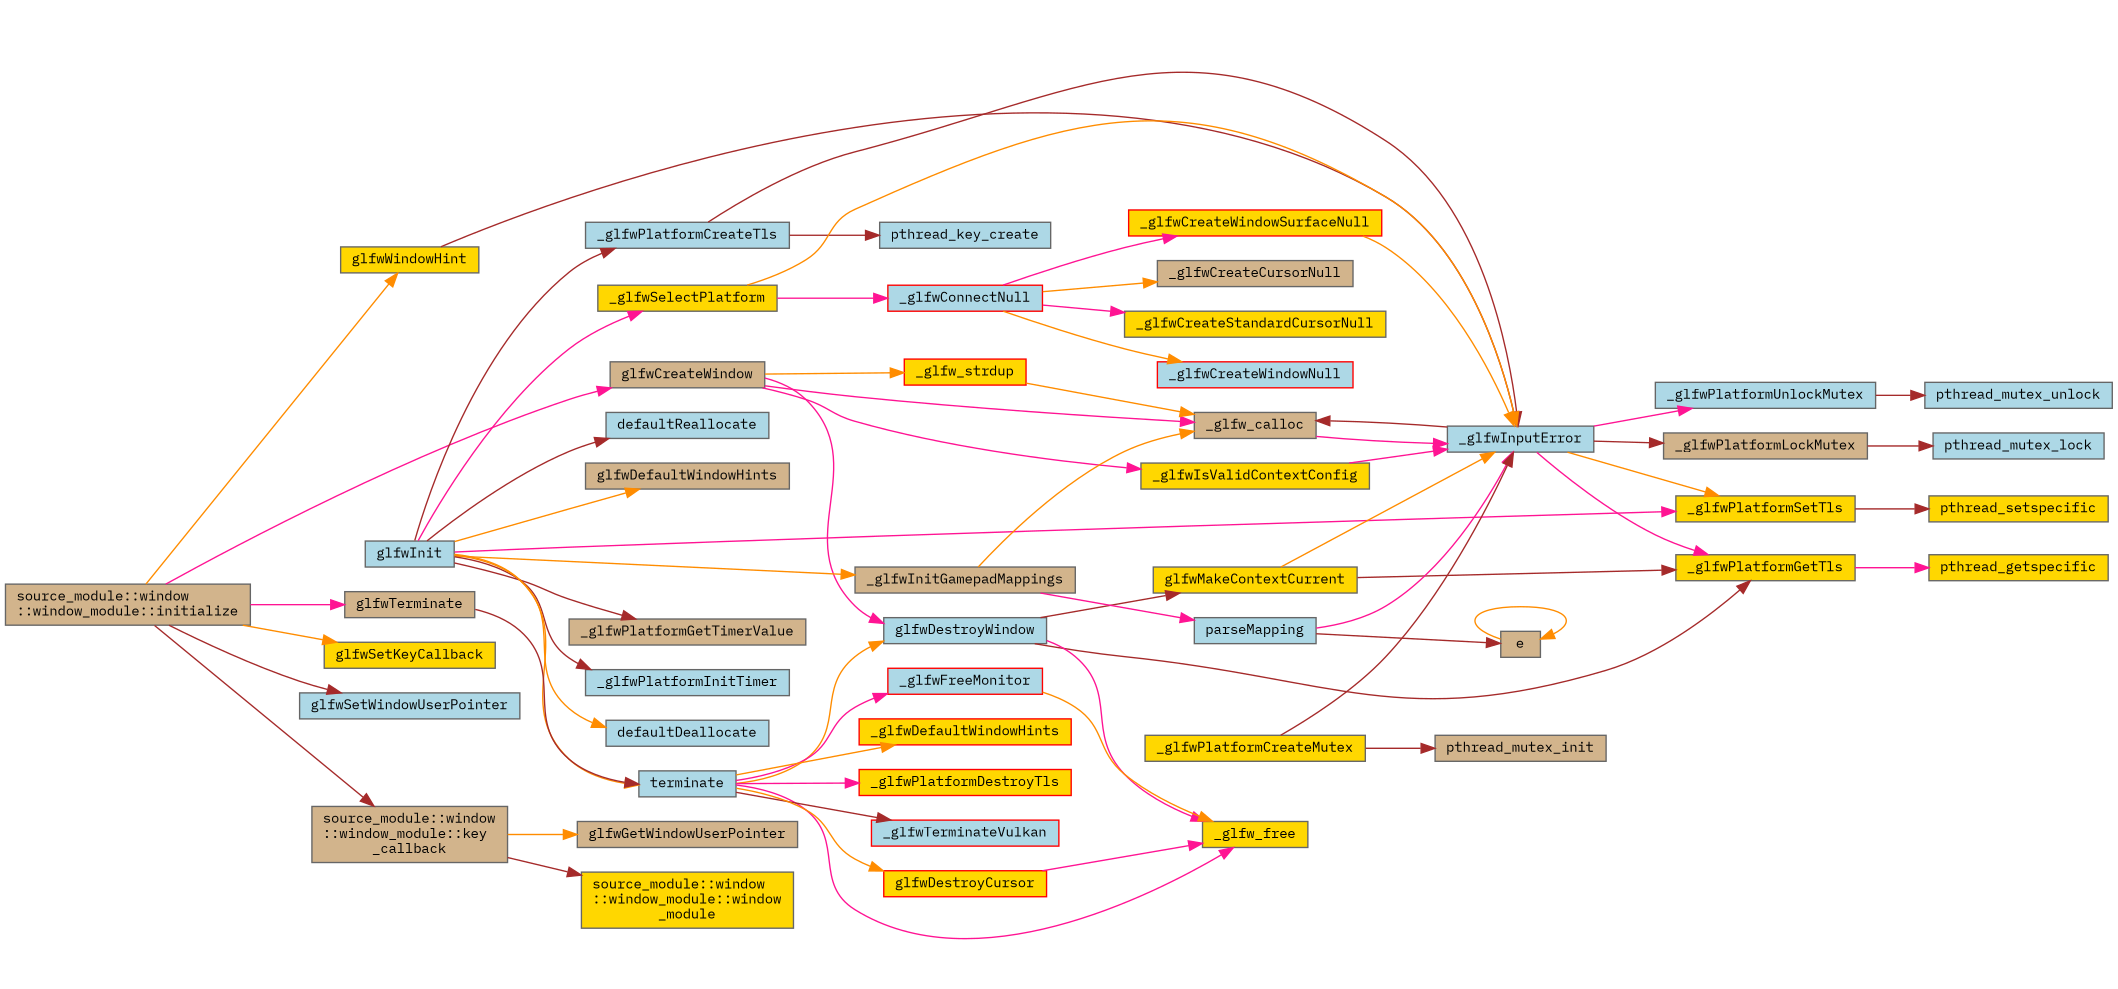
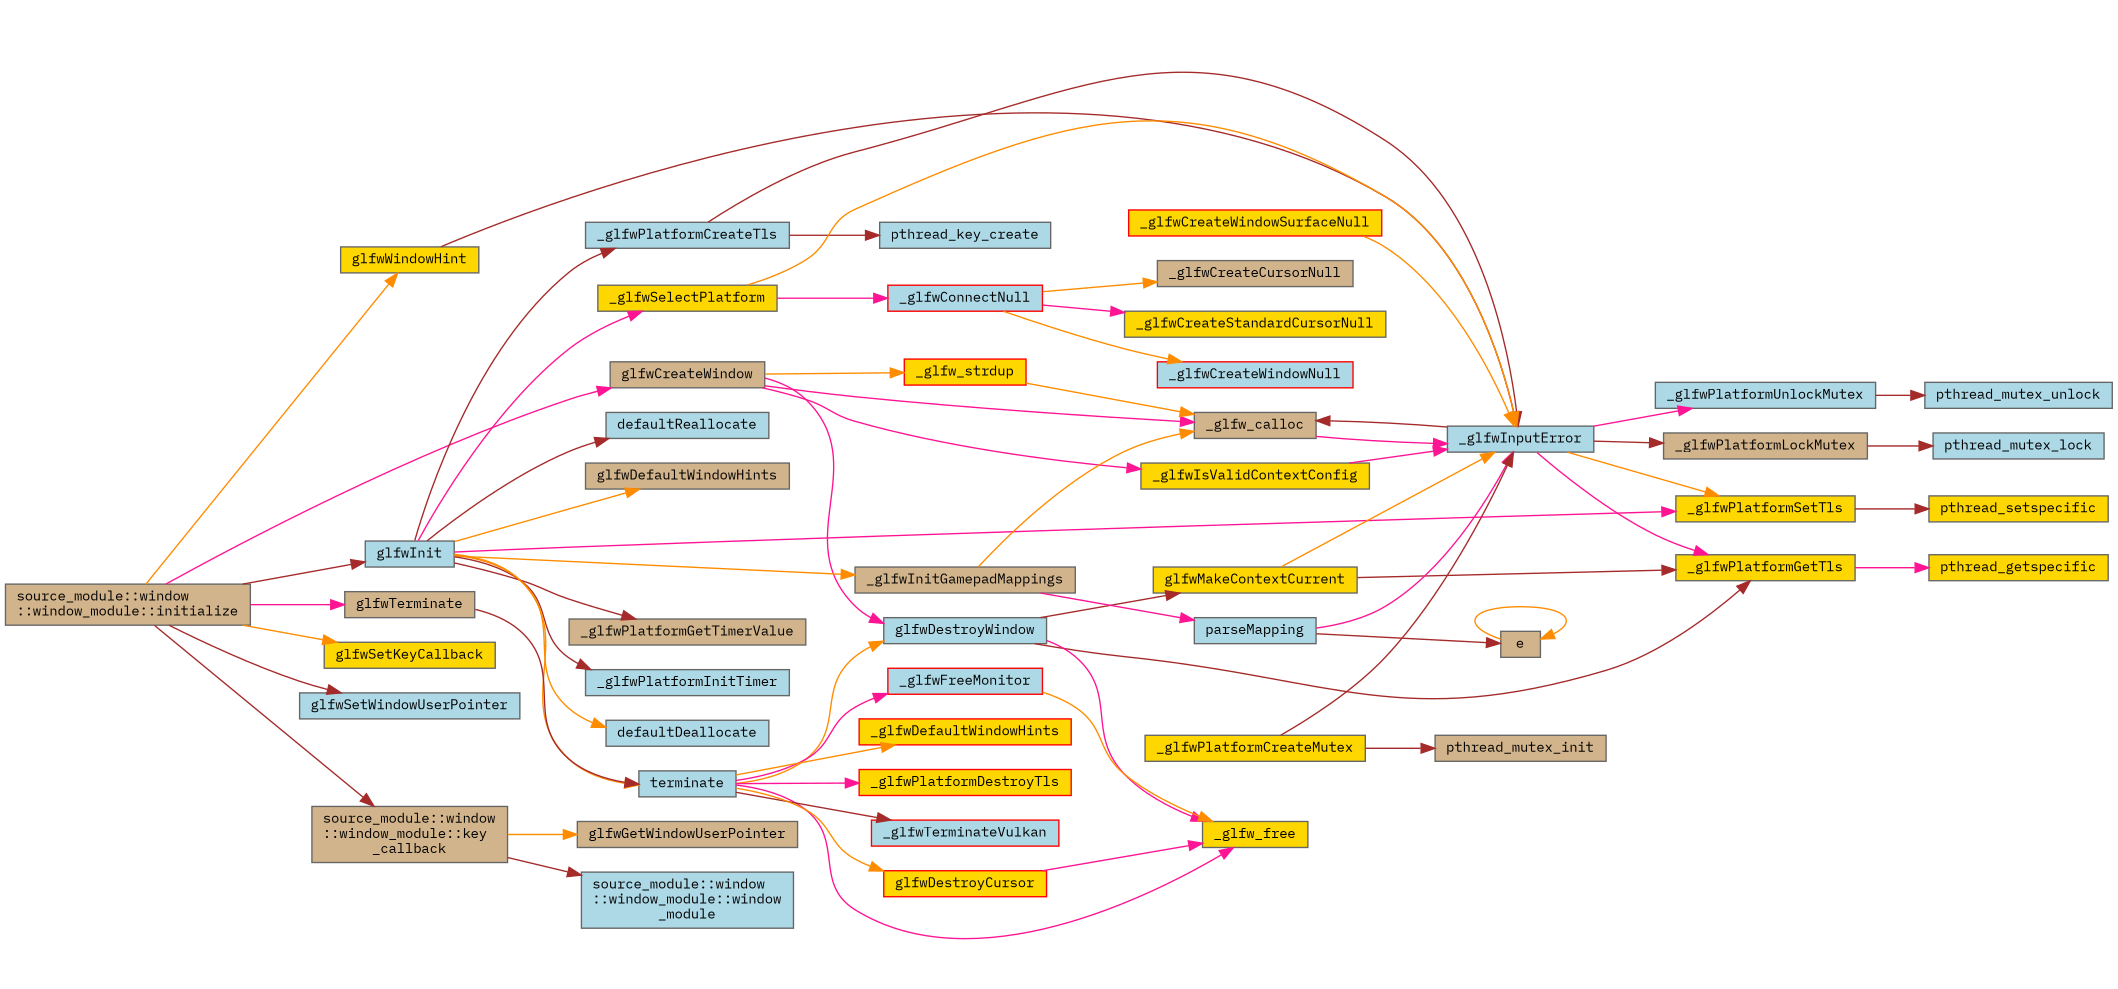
edge "_glfwConnectNull" -> "_glfwCreateWindowSurfaceNull": removed
edge "source_module::window ::window_module::initialize" -> "glfwInit": added
node "source_module::window ::window_module::window _module": fillcolor gold -> lightblue
